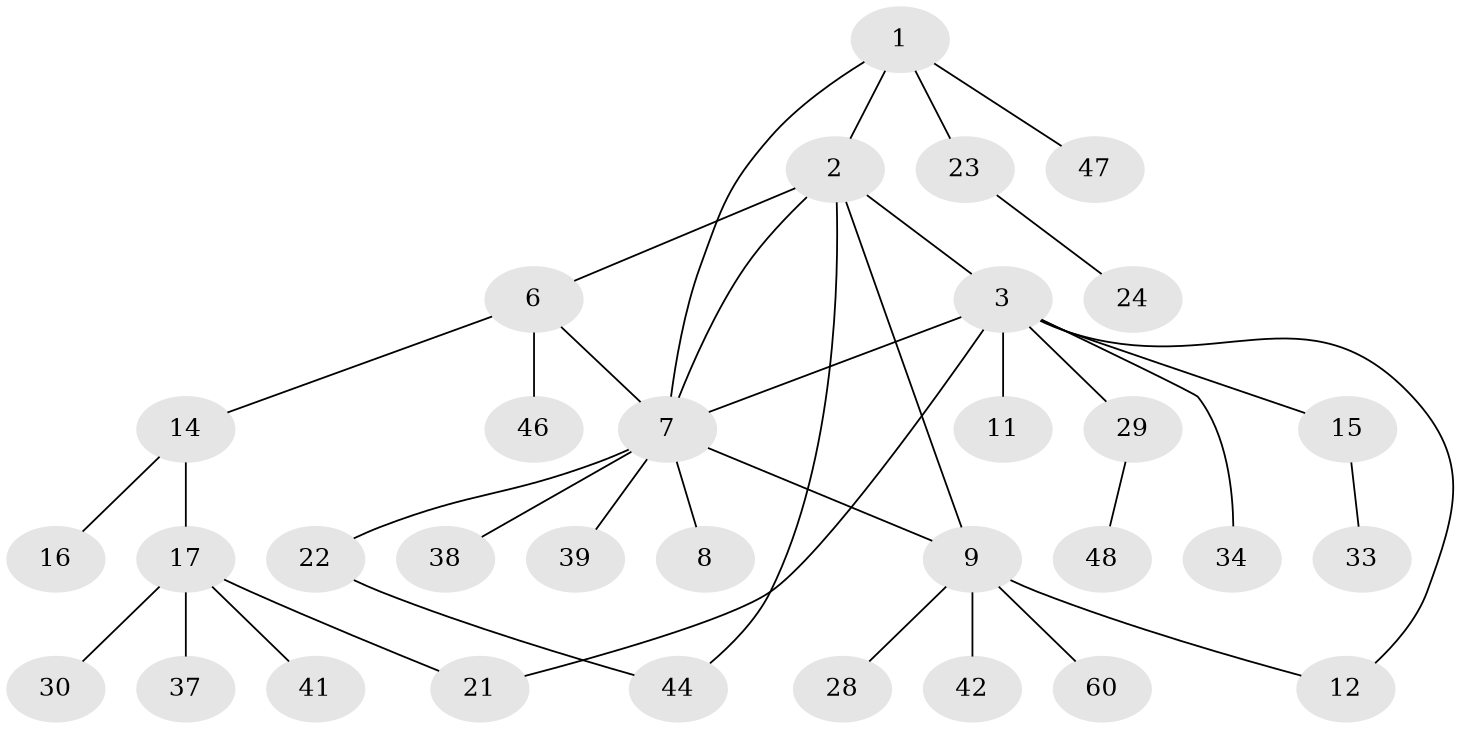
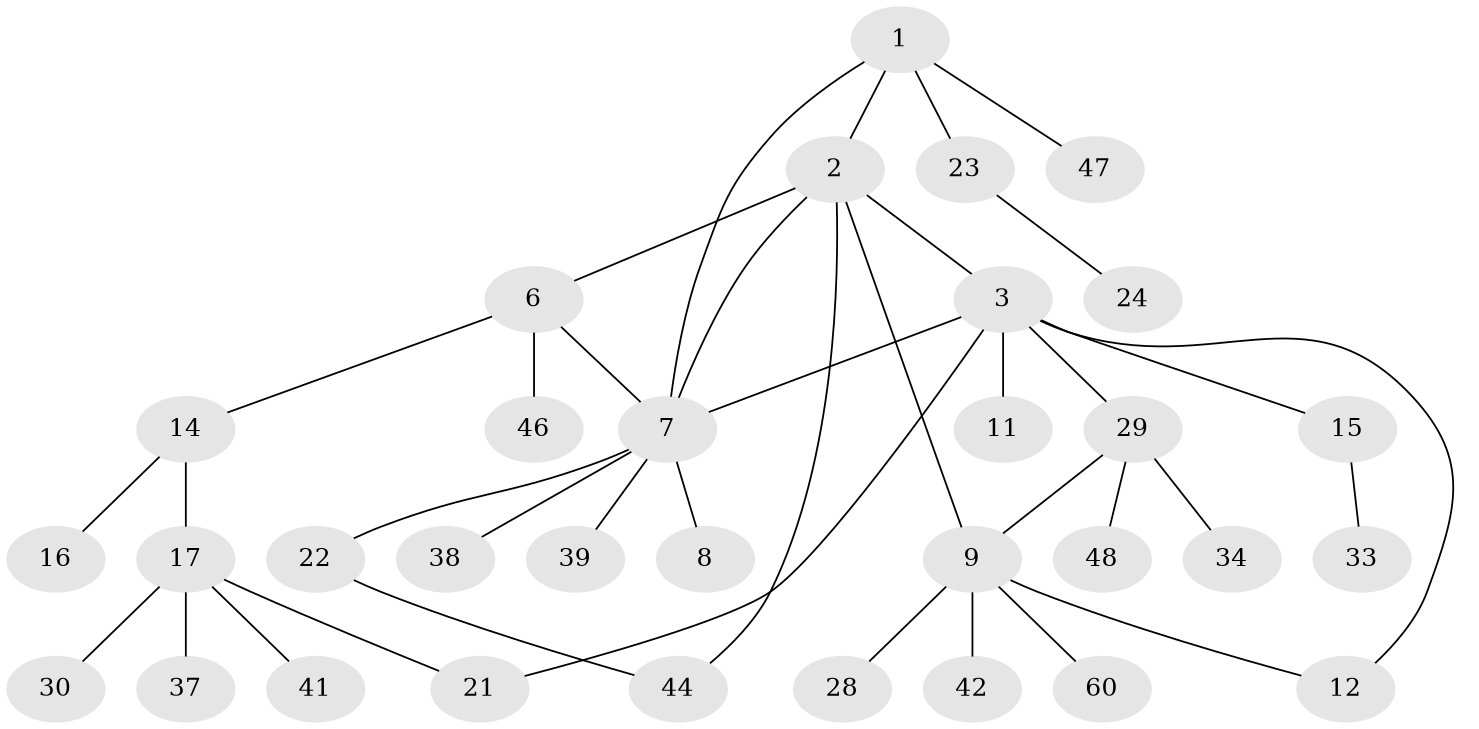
edge "3" -- "34": now "29" -- "34"
edge "7" -- "9": now "29" -- "9"
